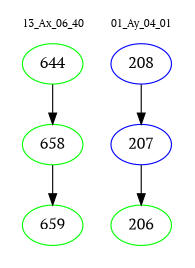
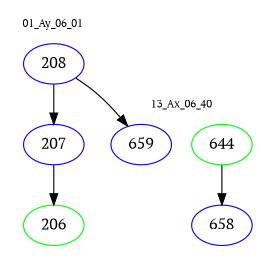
cluster "01_Ay_04_01": label "01_Ay_04_01" -> "01_Ay_06_01"
node "658": color green -> blue
edge "658" -> "659": now "208" -> "659"
node "659": color green -> blue
